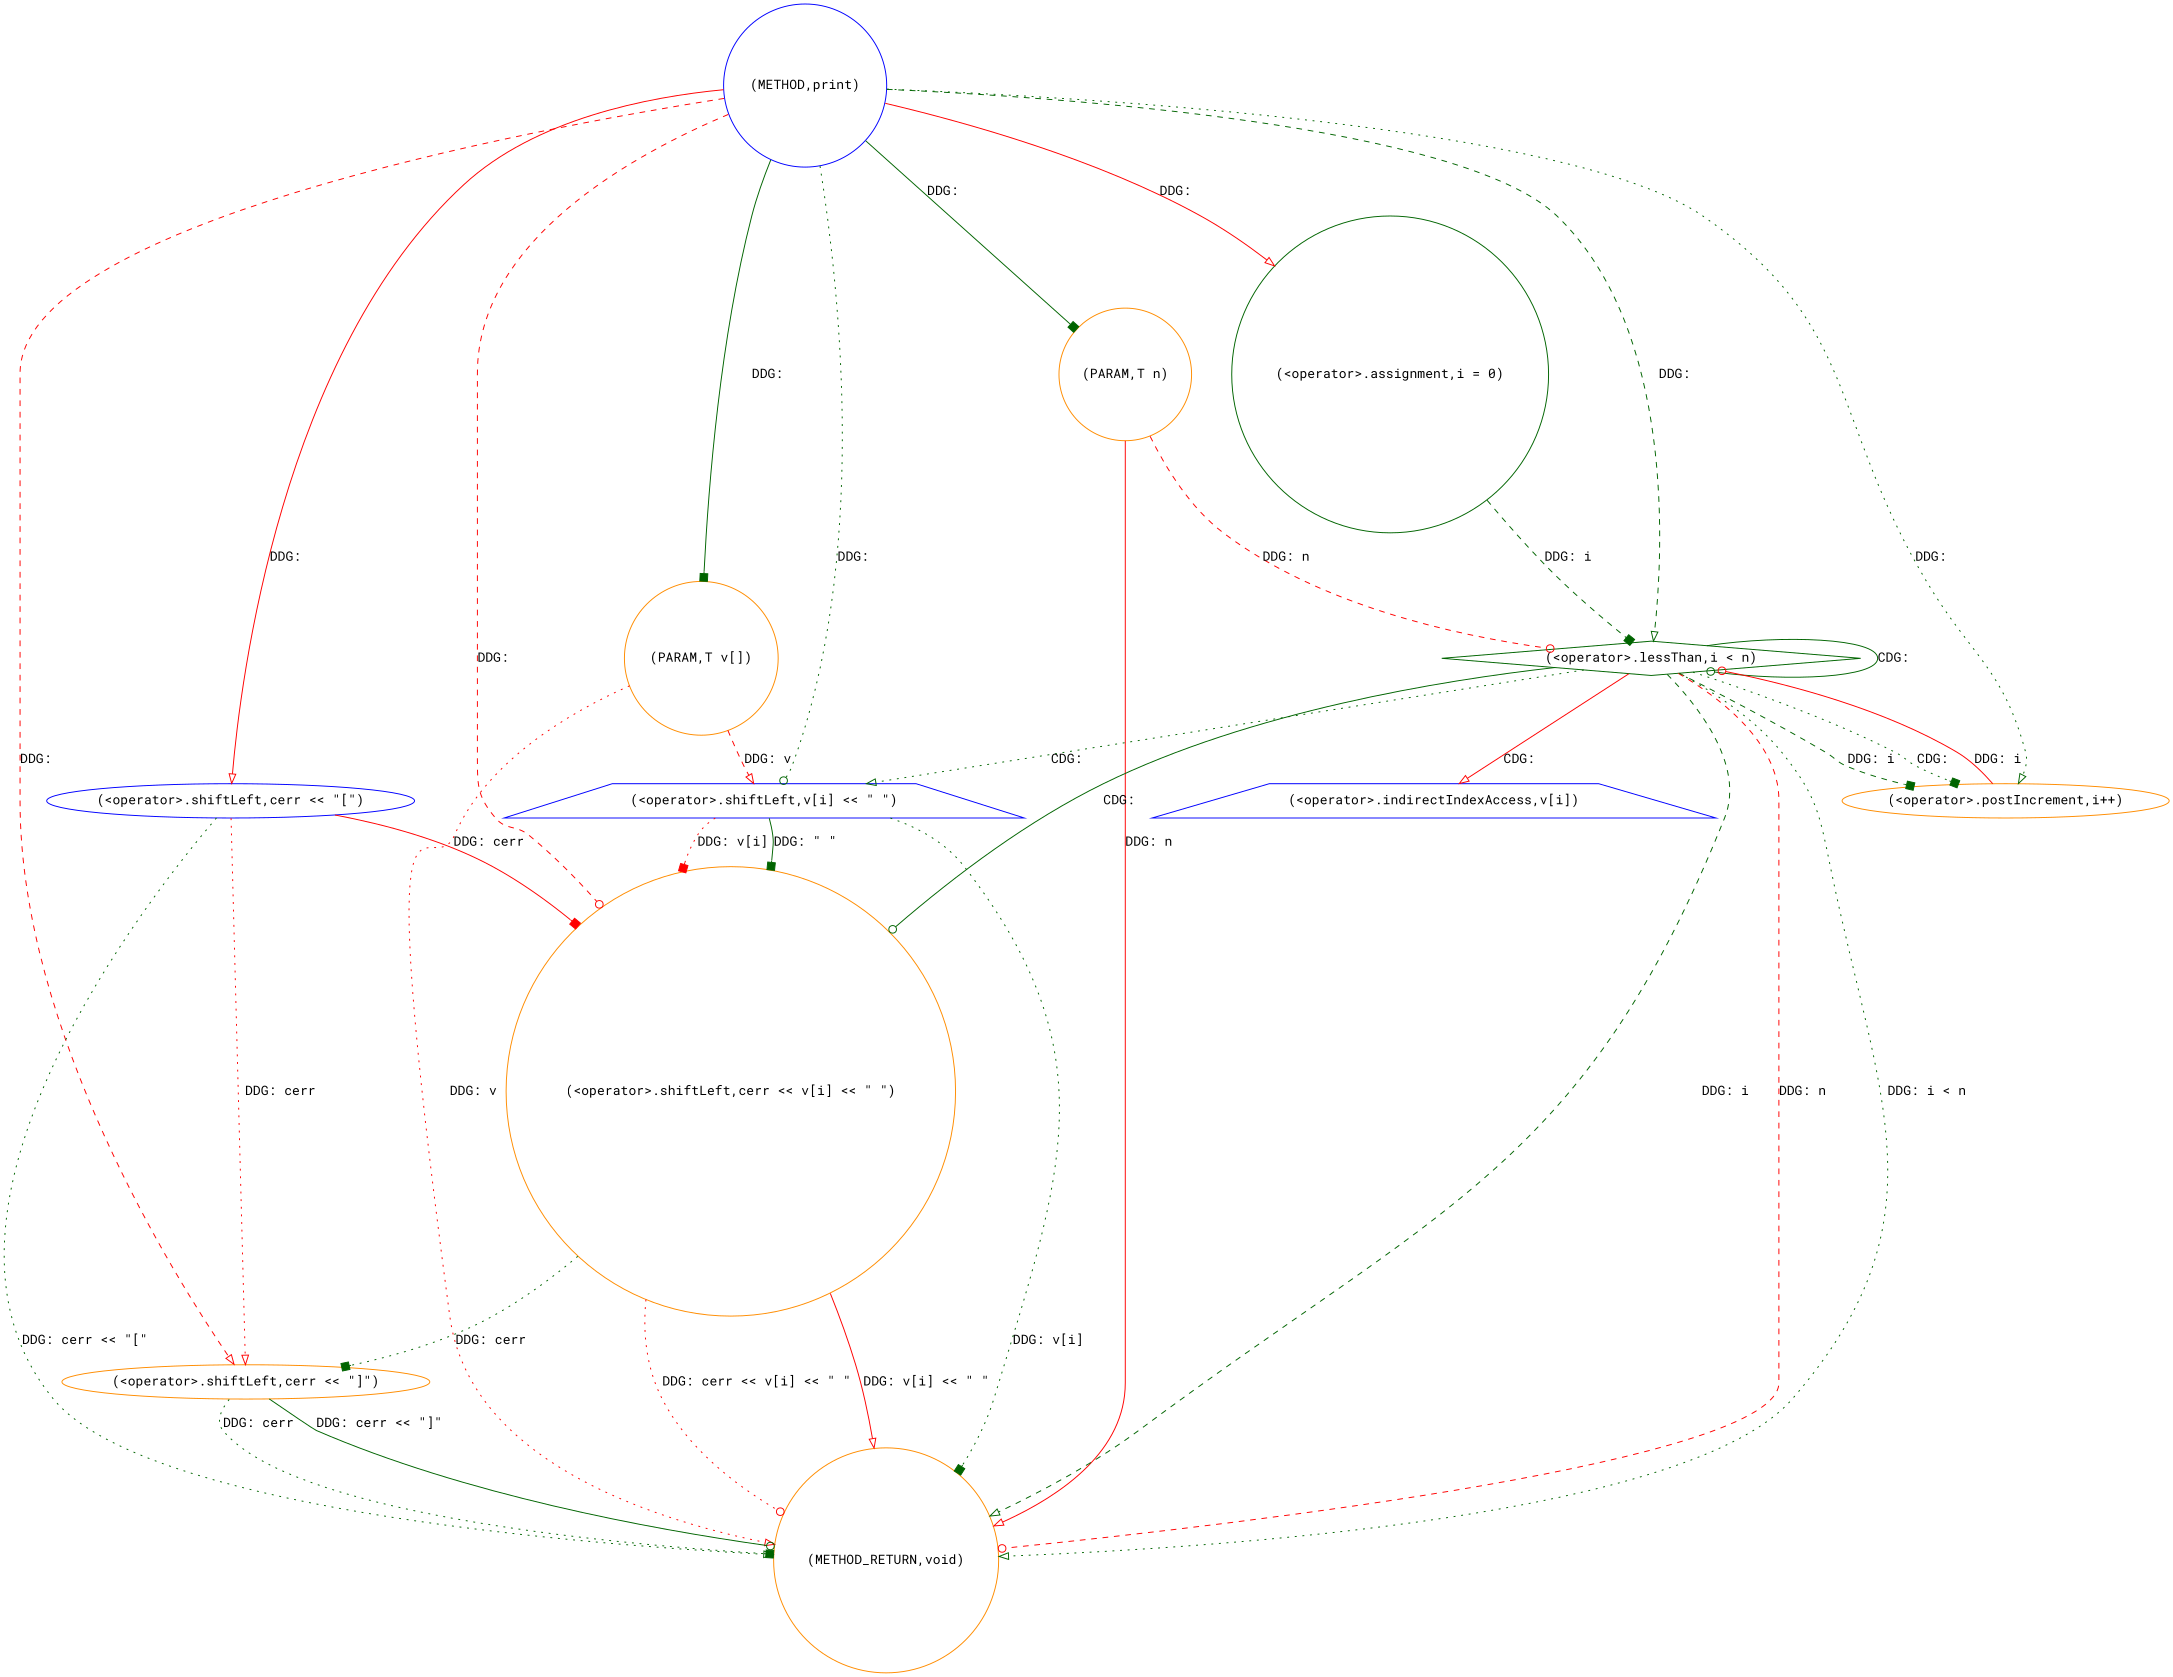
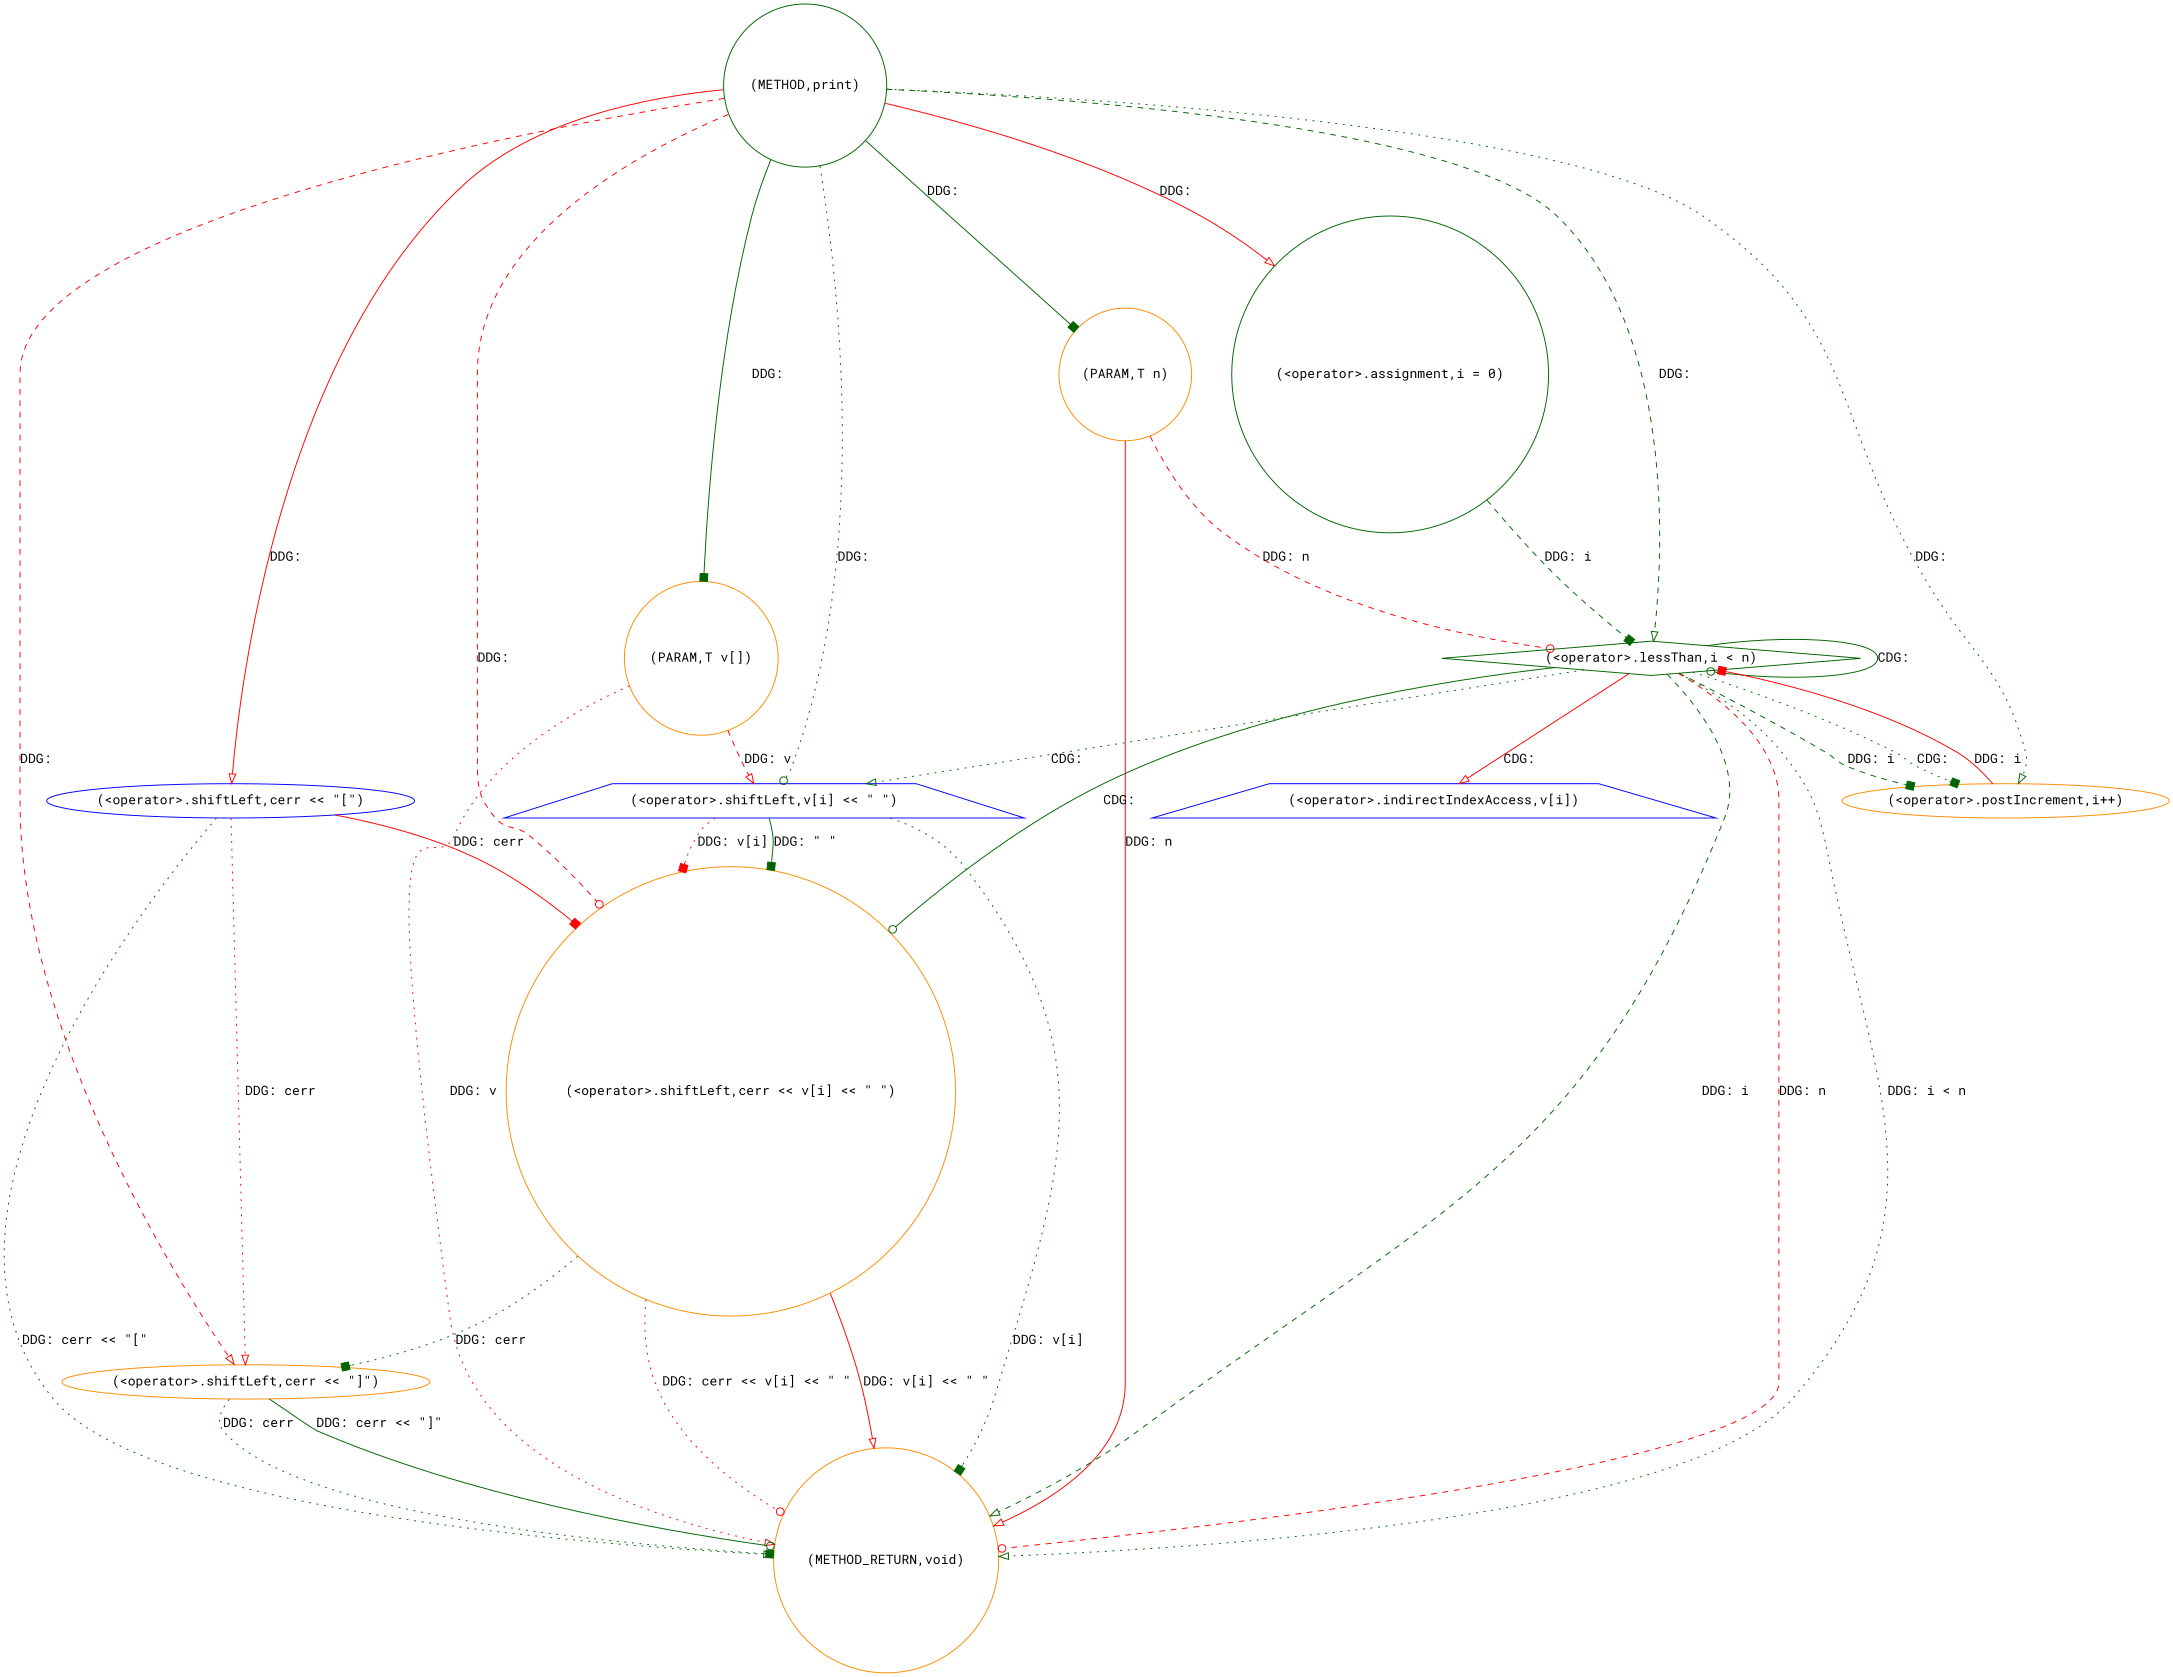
node "(METHOD,print)": color blue -> darkgreen
edge "(<operator>.postIncrement,i++)" -> "(<operator>.lessThan,i < n)": arrowhead odot -> box
